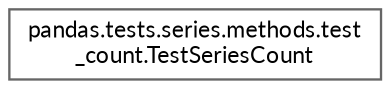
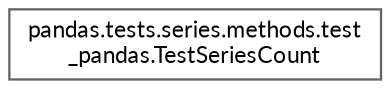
node "pandas.tests.series.methods.test _count.TestSeriesCount": label "pandas.tests.series.methods.test _count.TestSeriesCount" -> "pandas.tests.series.methods.test _pandas.TestSeriesCount"
